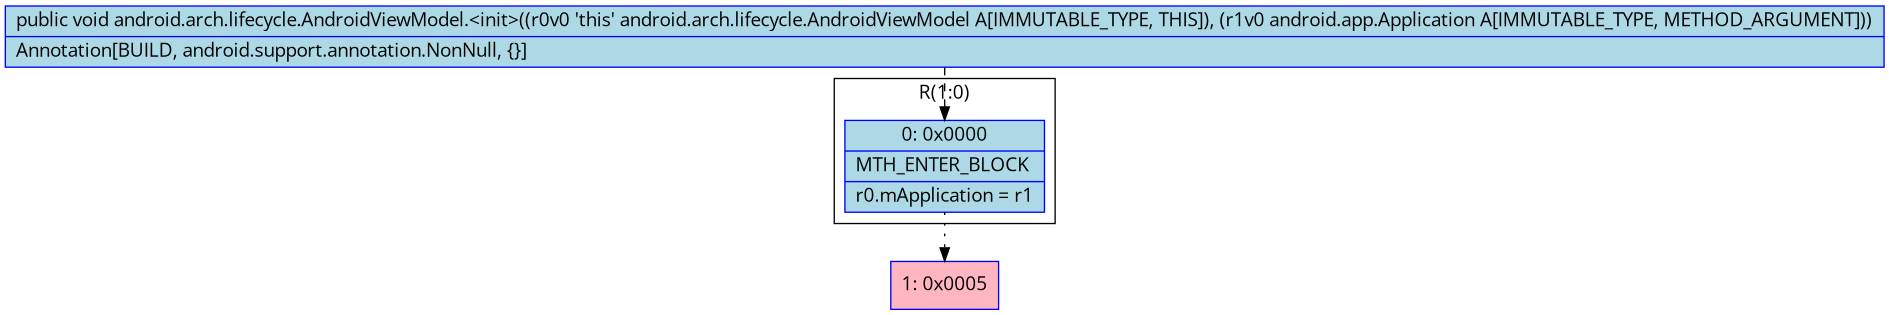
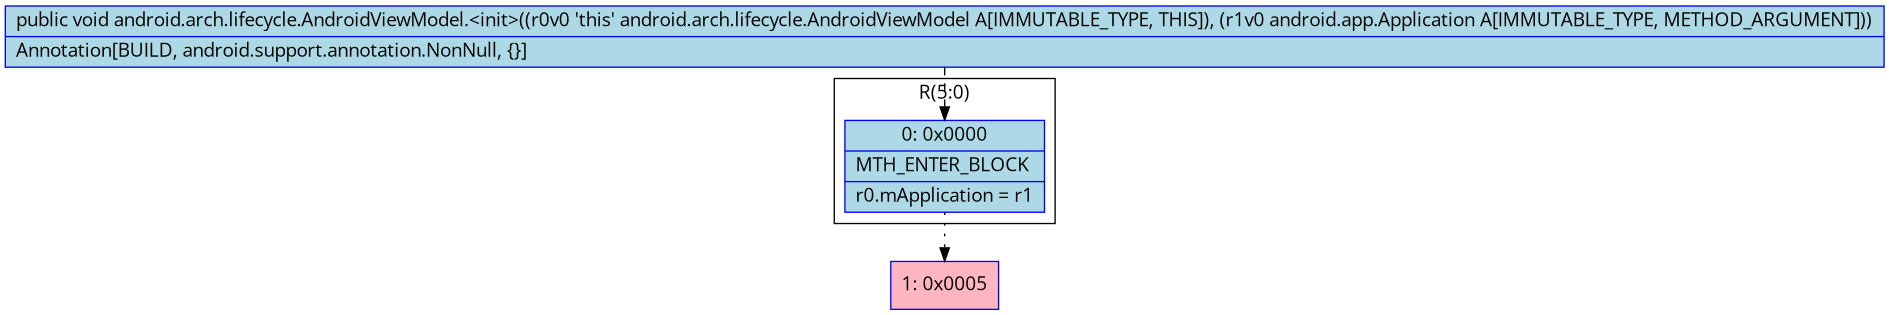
cluster "R(1:0)": label "R(1:0)" -> "R(5:0)"
